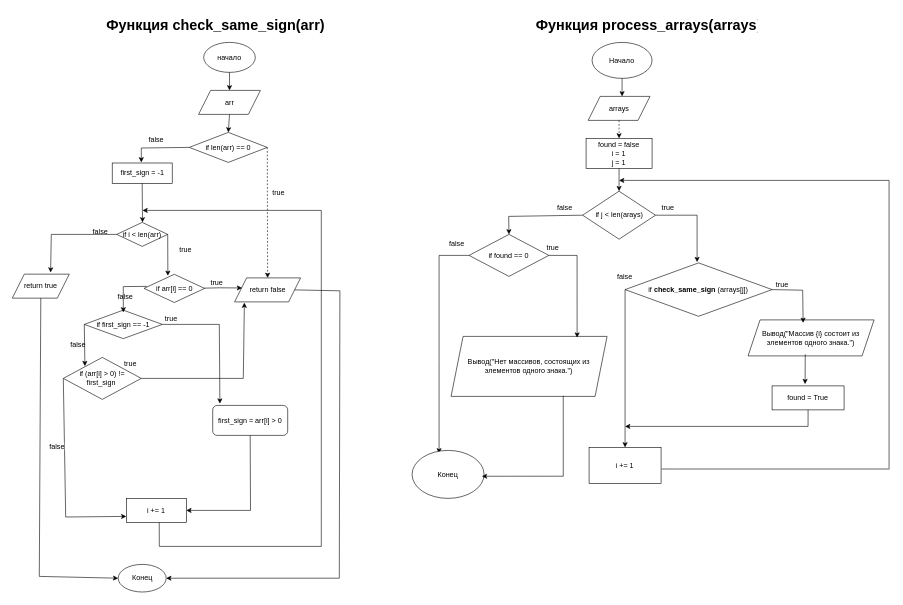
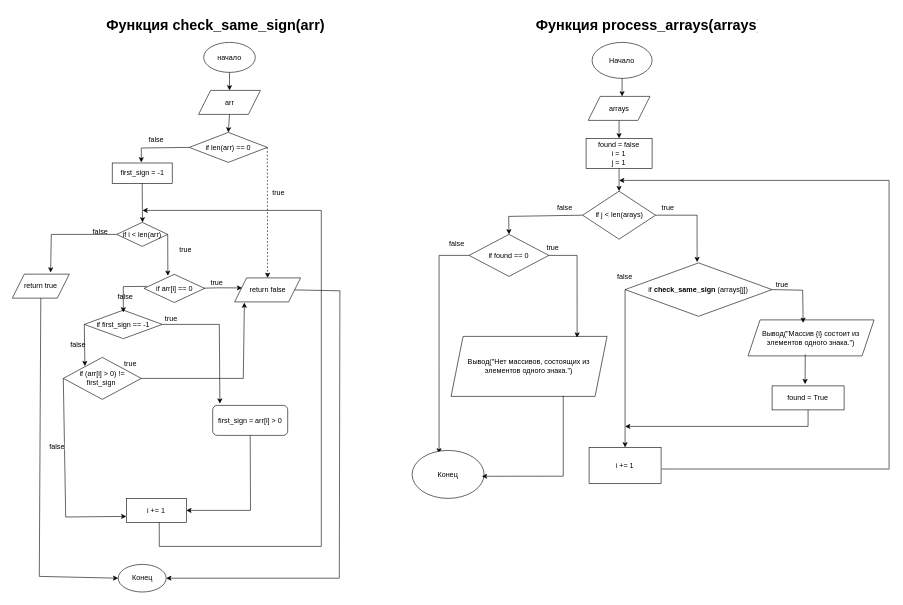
edge "arrays" -> "found = false i = 1 j = 1": style dashed -> solid
